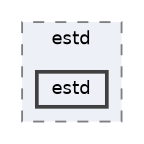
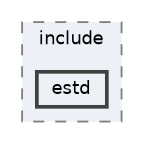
cluster "estd": label "estd" -> "include"
